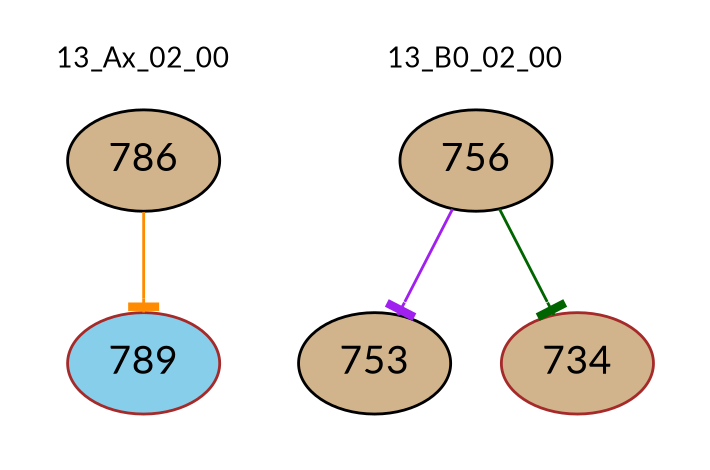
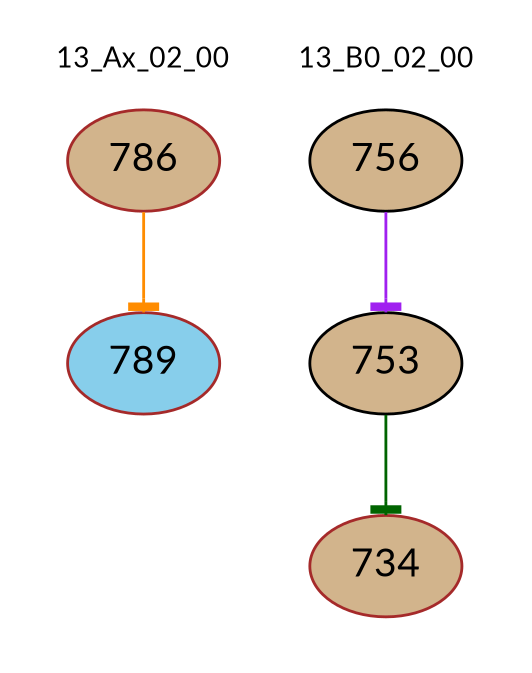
node "786": color black -> brown
edge "756" -> "734": now "753" -> "734"
